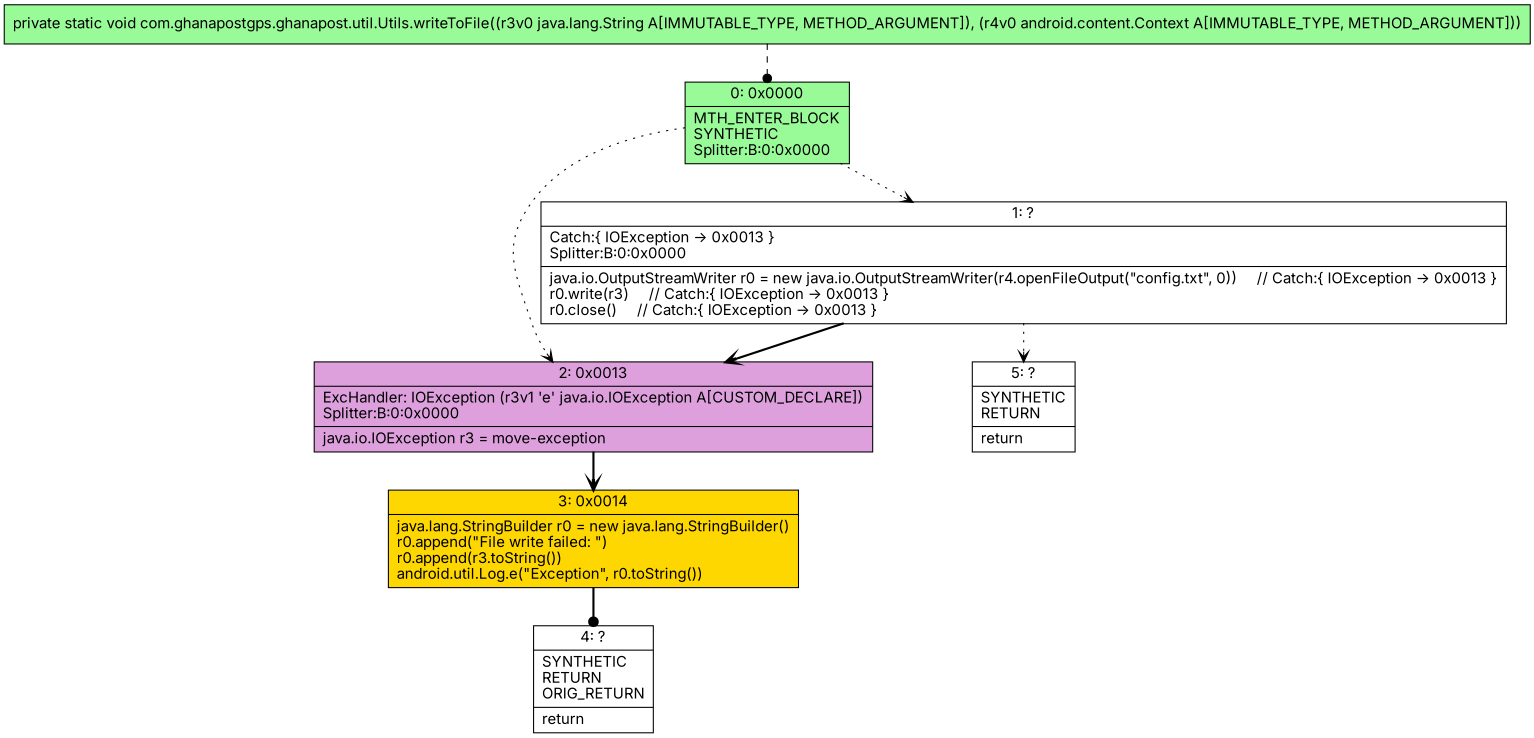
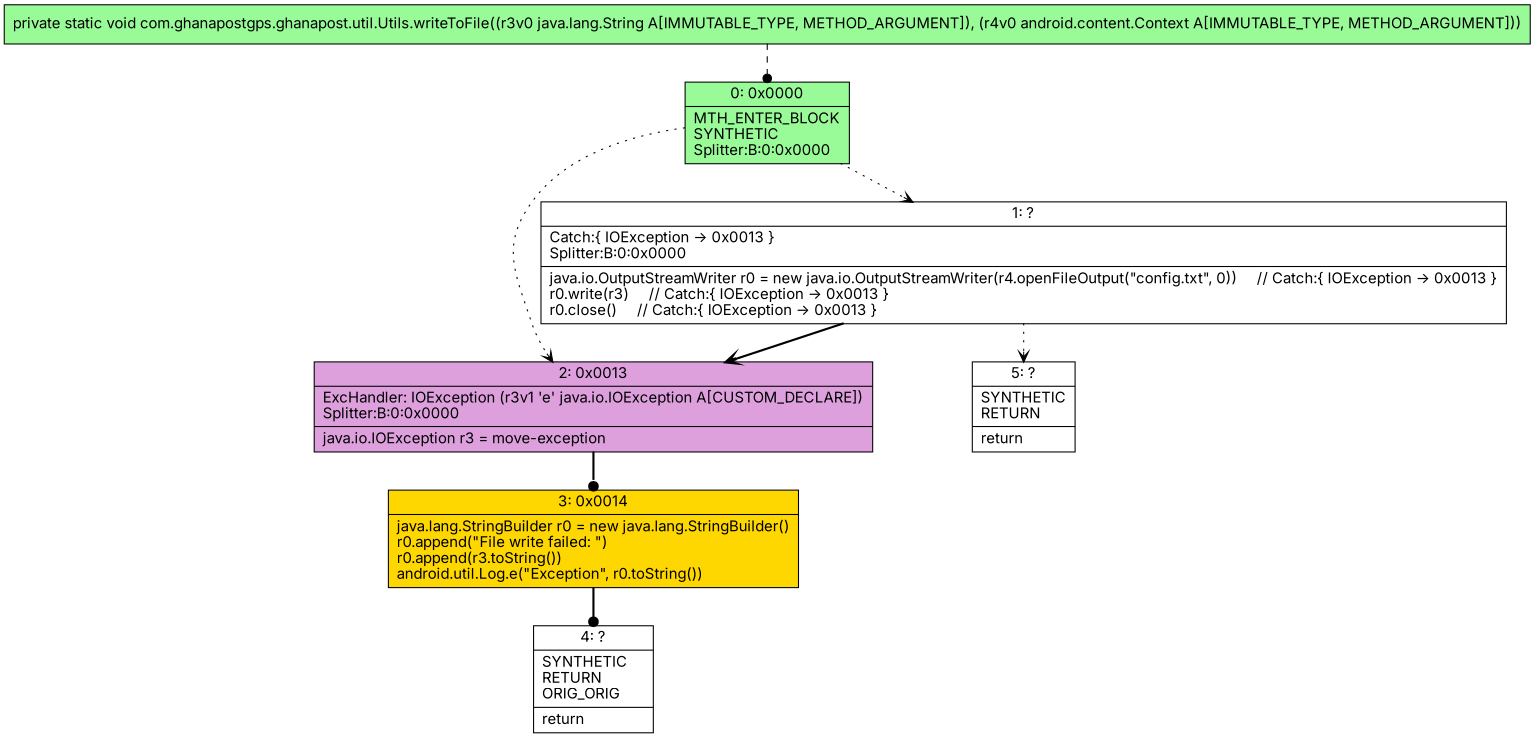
edge "2: 0x0013" -> "3: 0x0014": arrowhead vee -> dot
node "4: ?": text "ORIG_RETURN" -> "ORIG_ORIG"
